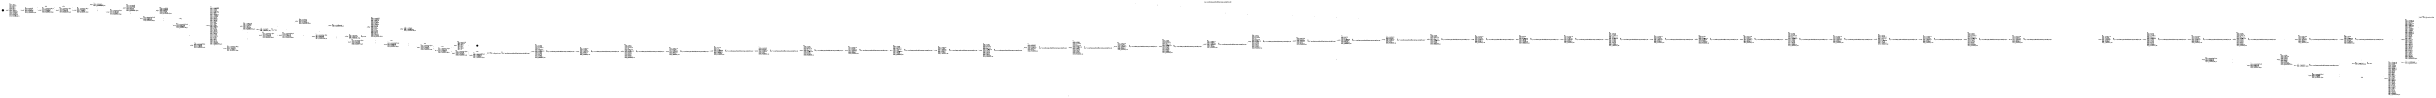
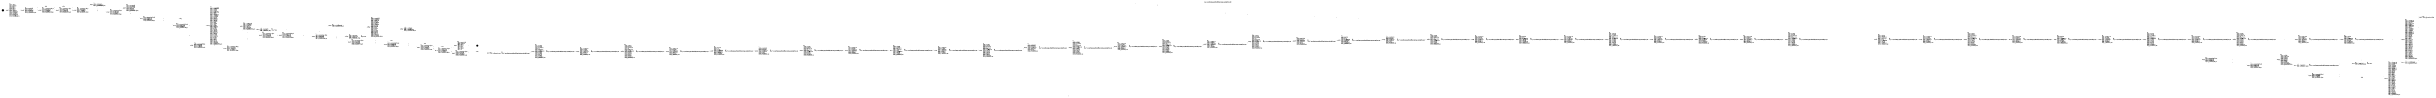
node "0x401a63 [27]": removed
node "0x401a4e [21]": removed
node "0x402123 [39]": removed
node "0x4021f8 [40]": added
node "0x4018a4 [25]": removed
